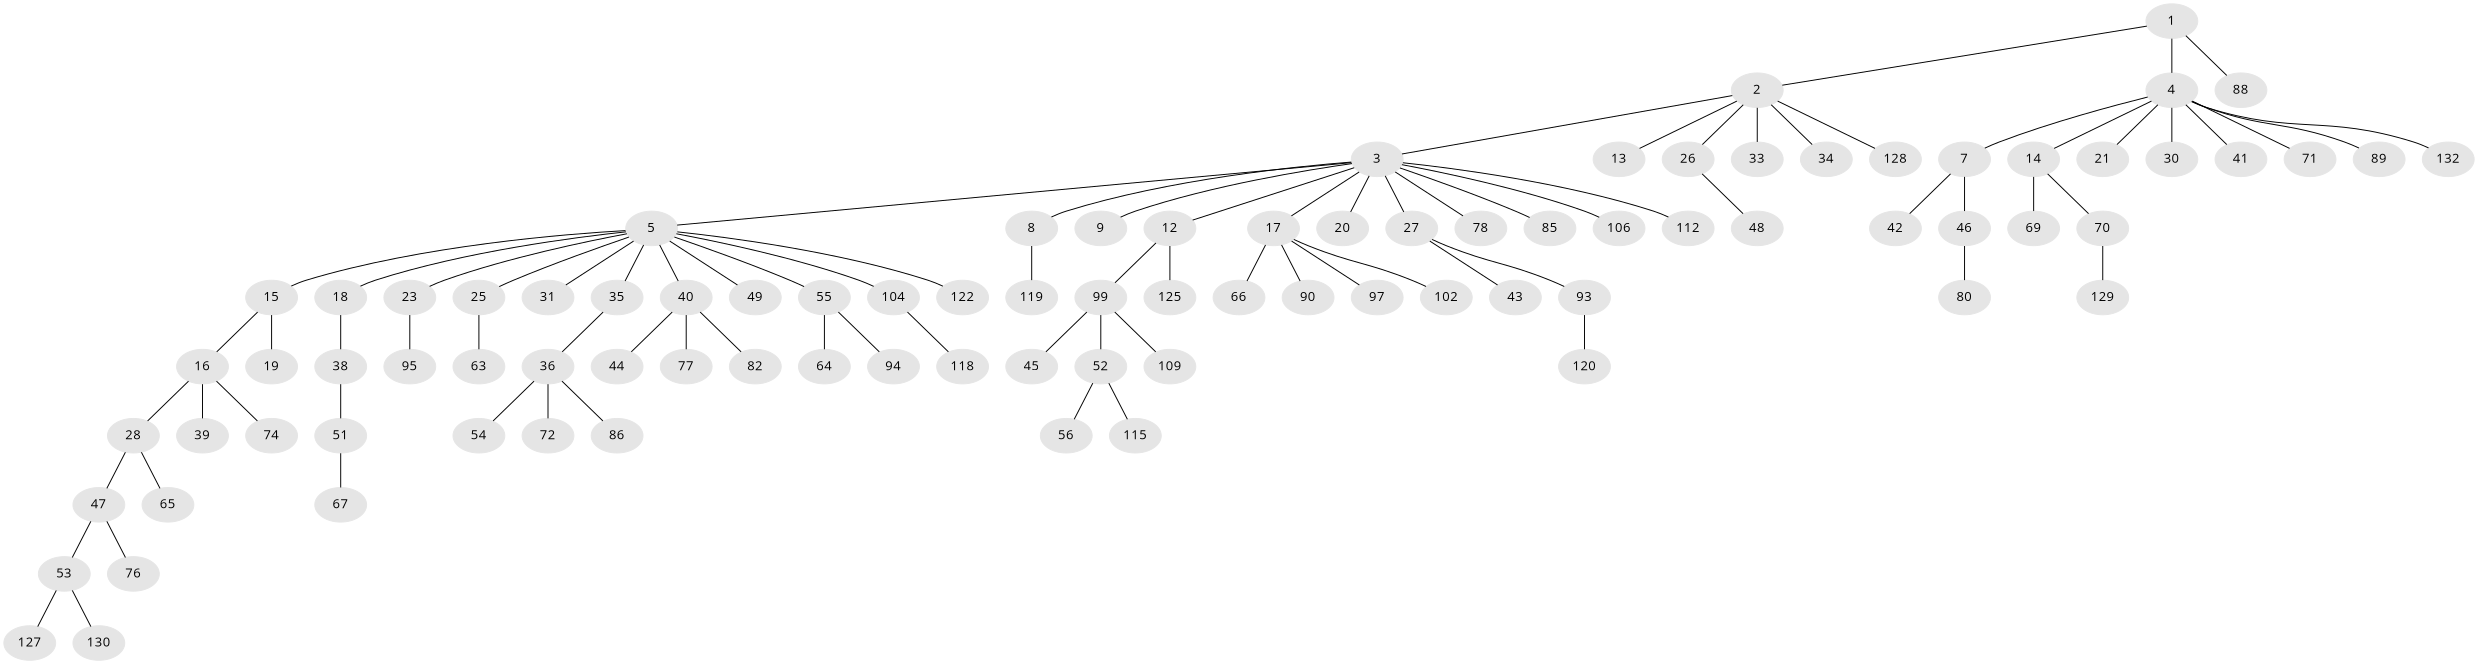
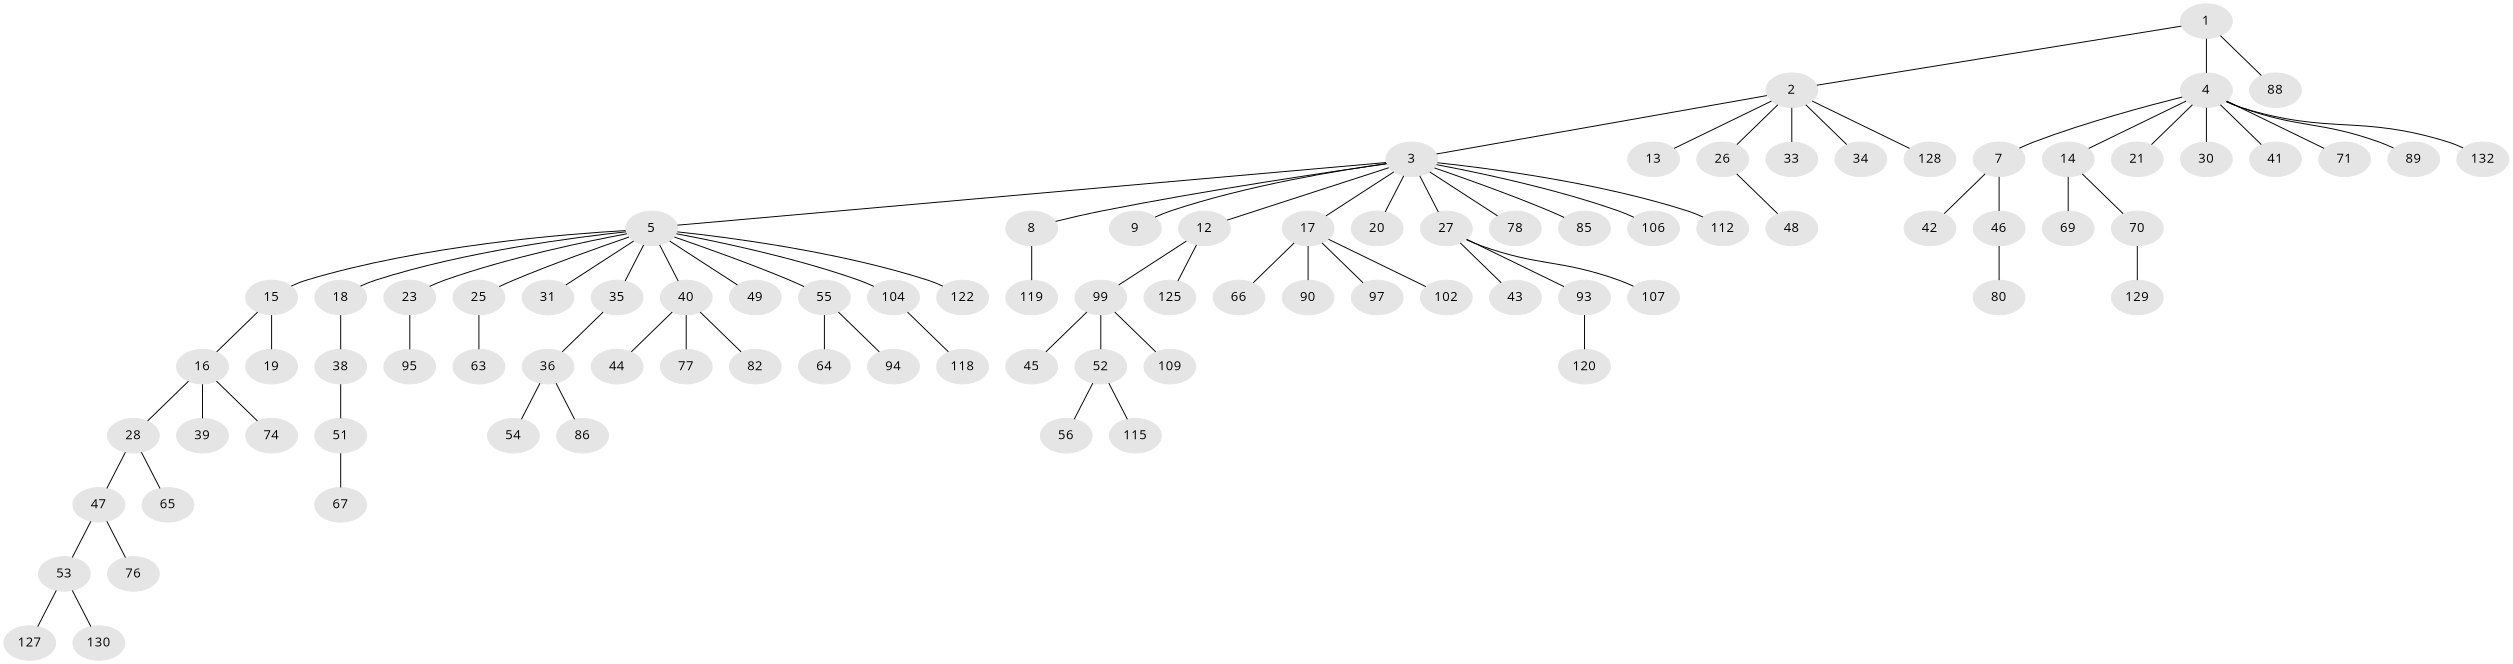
node "107": added
node "72": removed
